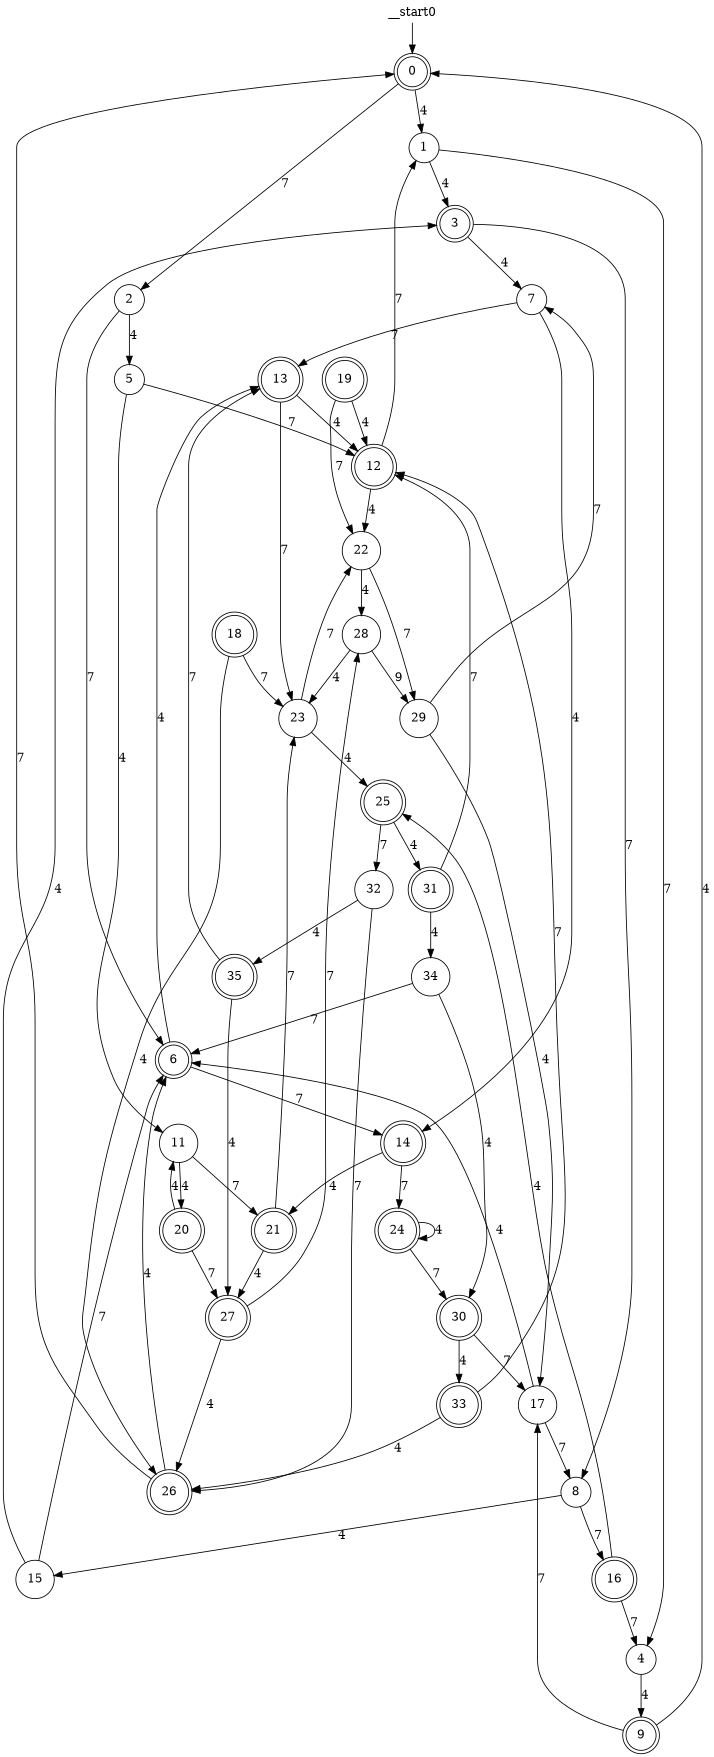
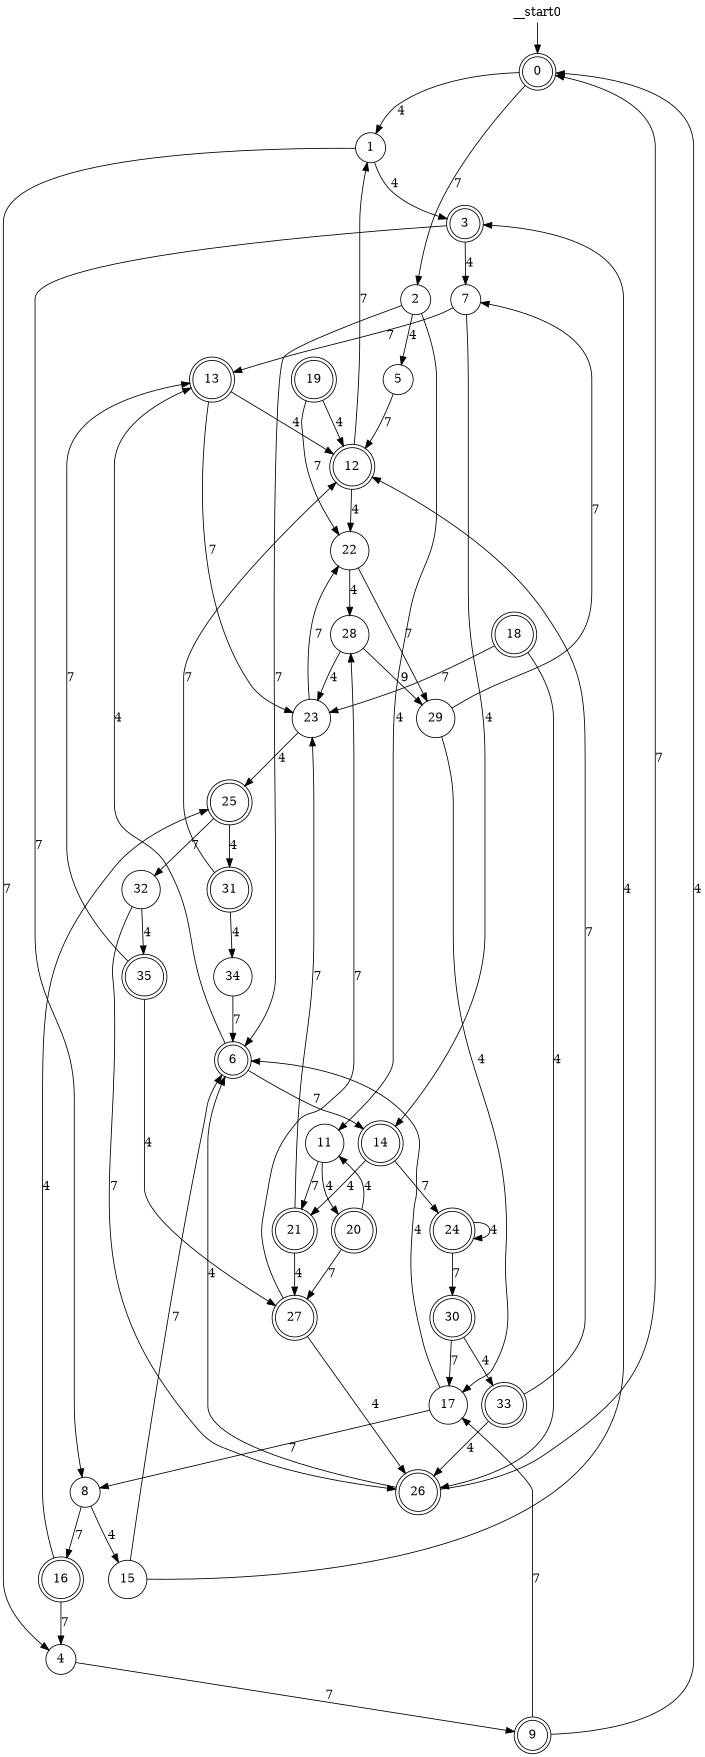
edge "5" -> "11": now "2" -> "11"
edge "34" -> "30": removed, label "4"
edge "4" -> "9": label "4" -> "7"
